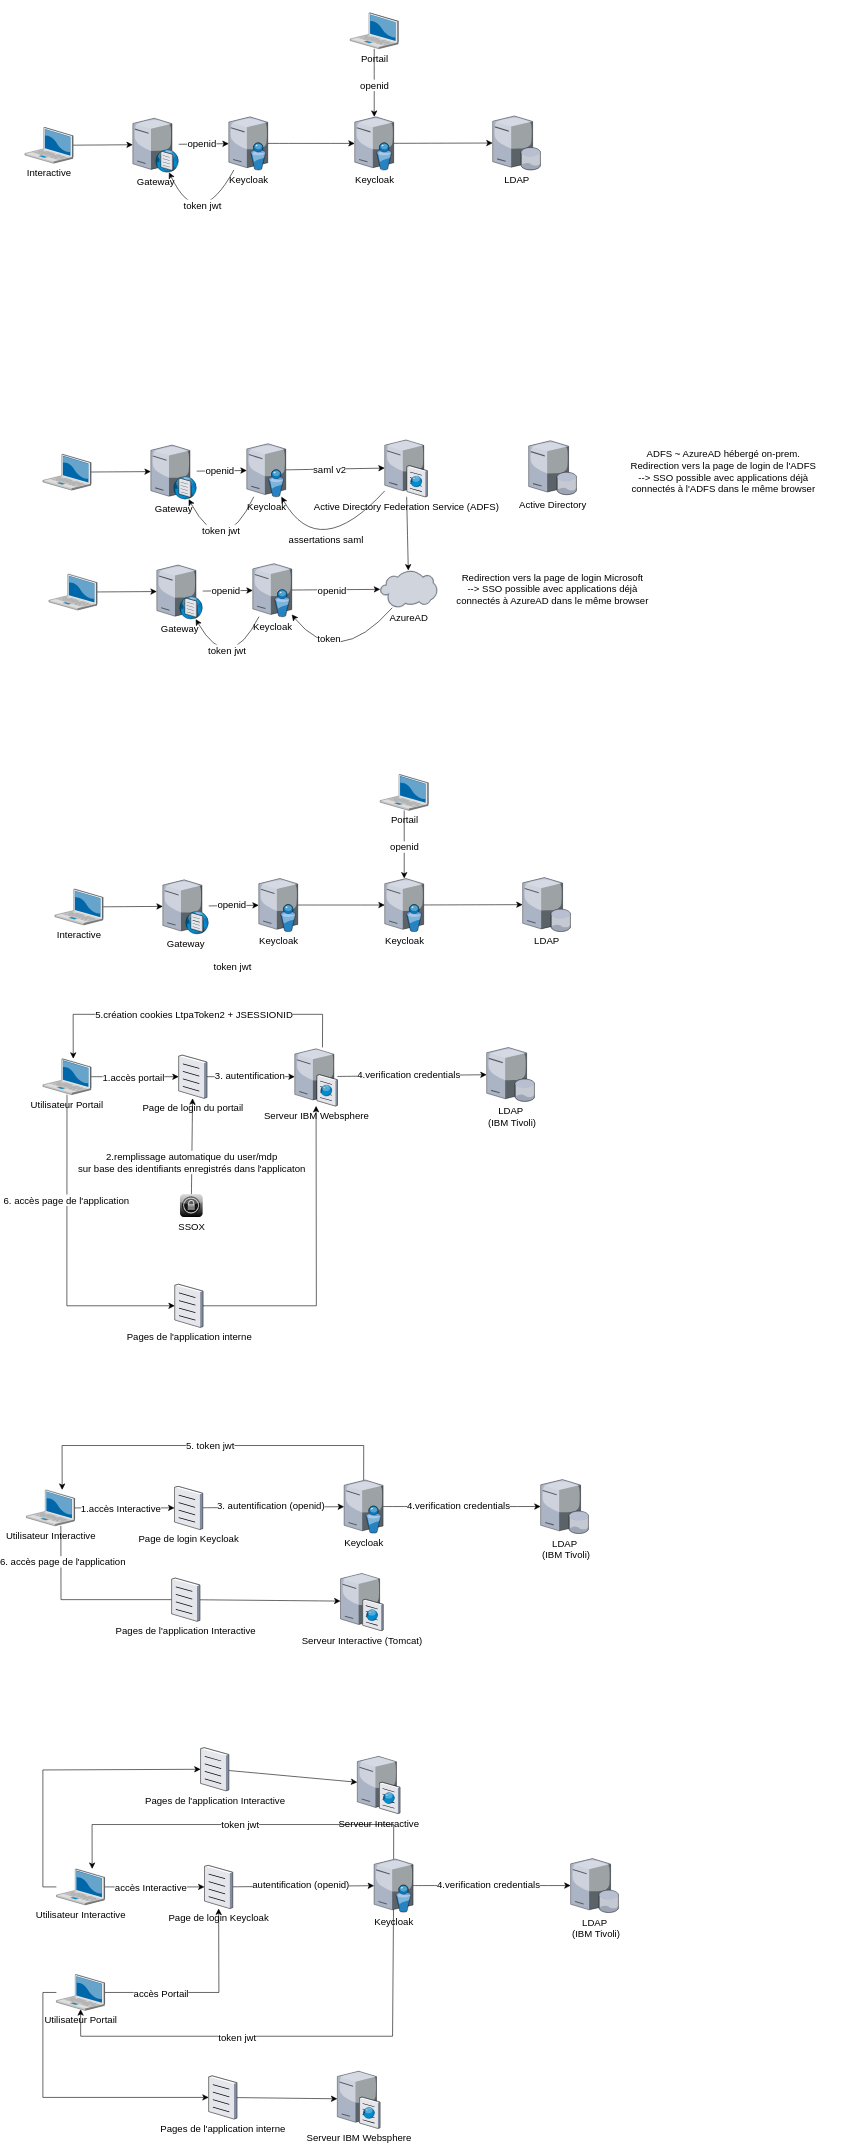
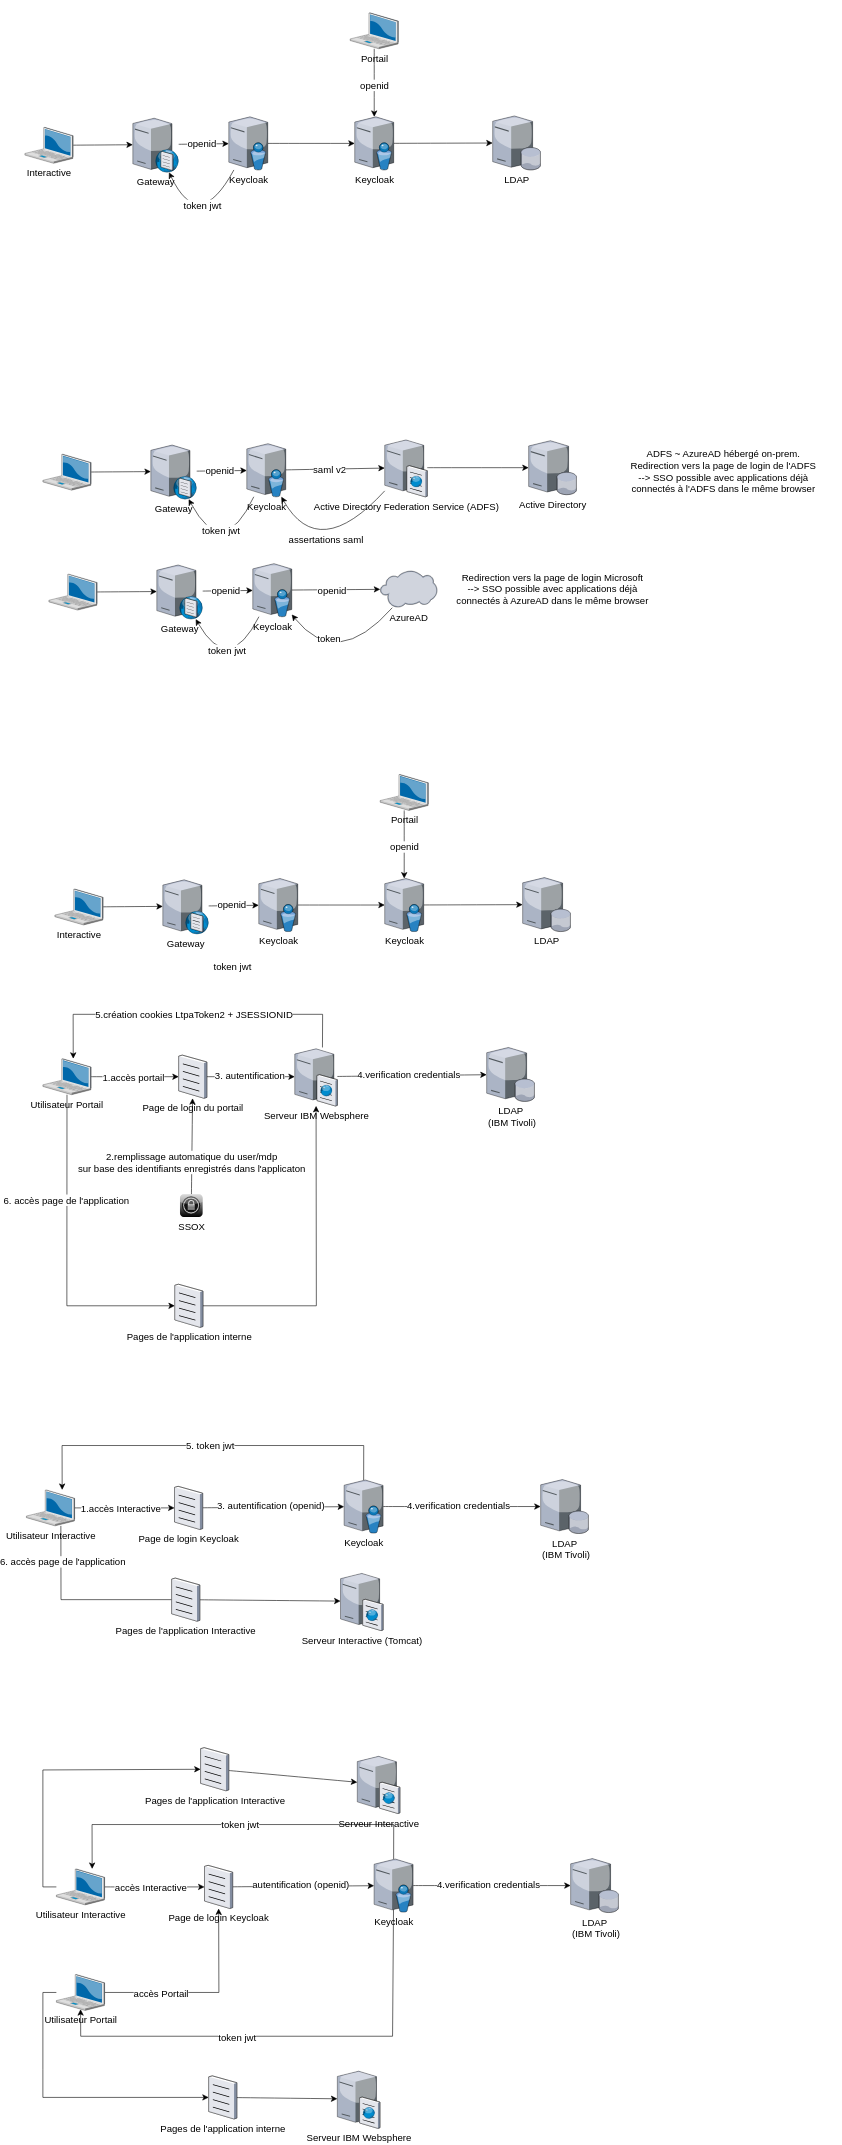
edge "Active Directory Federation Service (ADFS)" -> "AzureAD": now "Active Directory Federation Service (ADFS)" -> "Active Directory"
